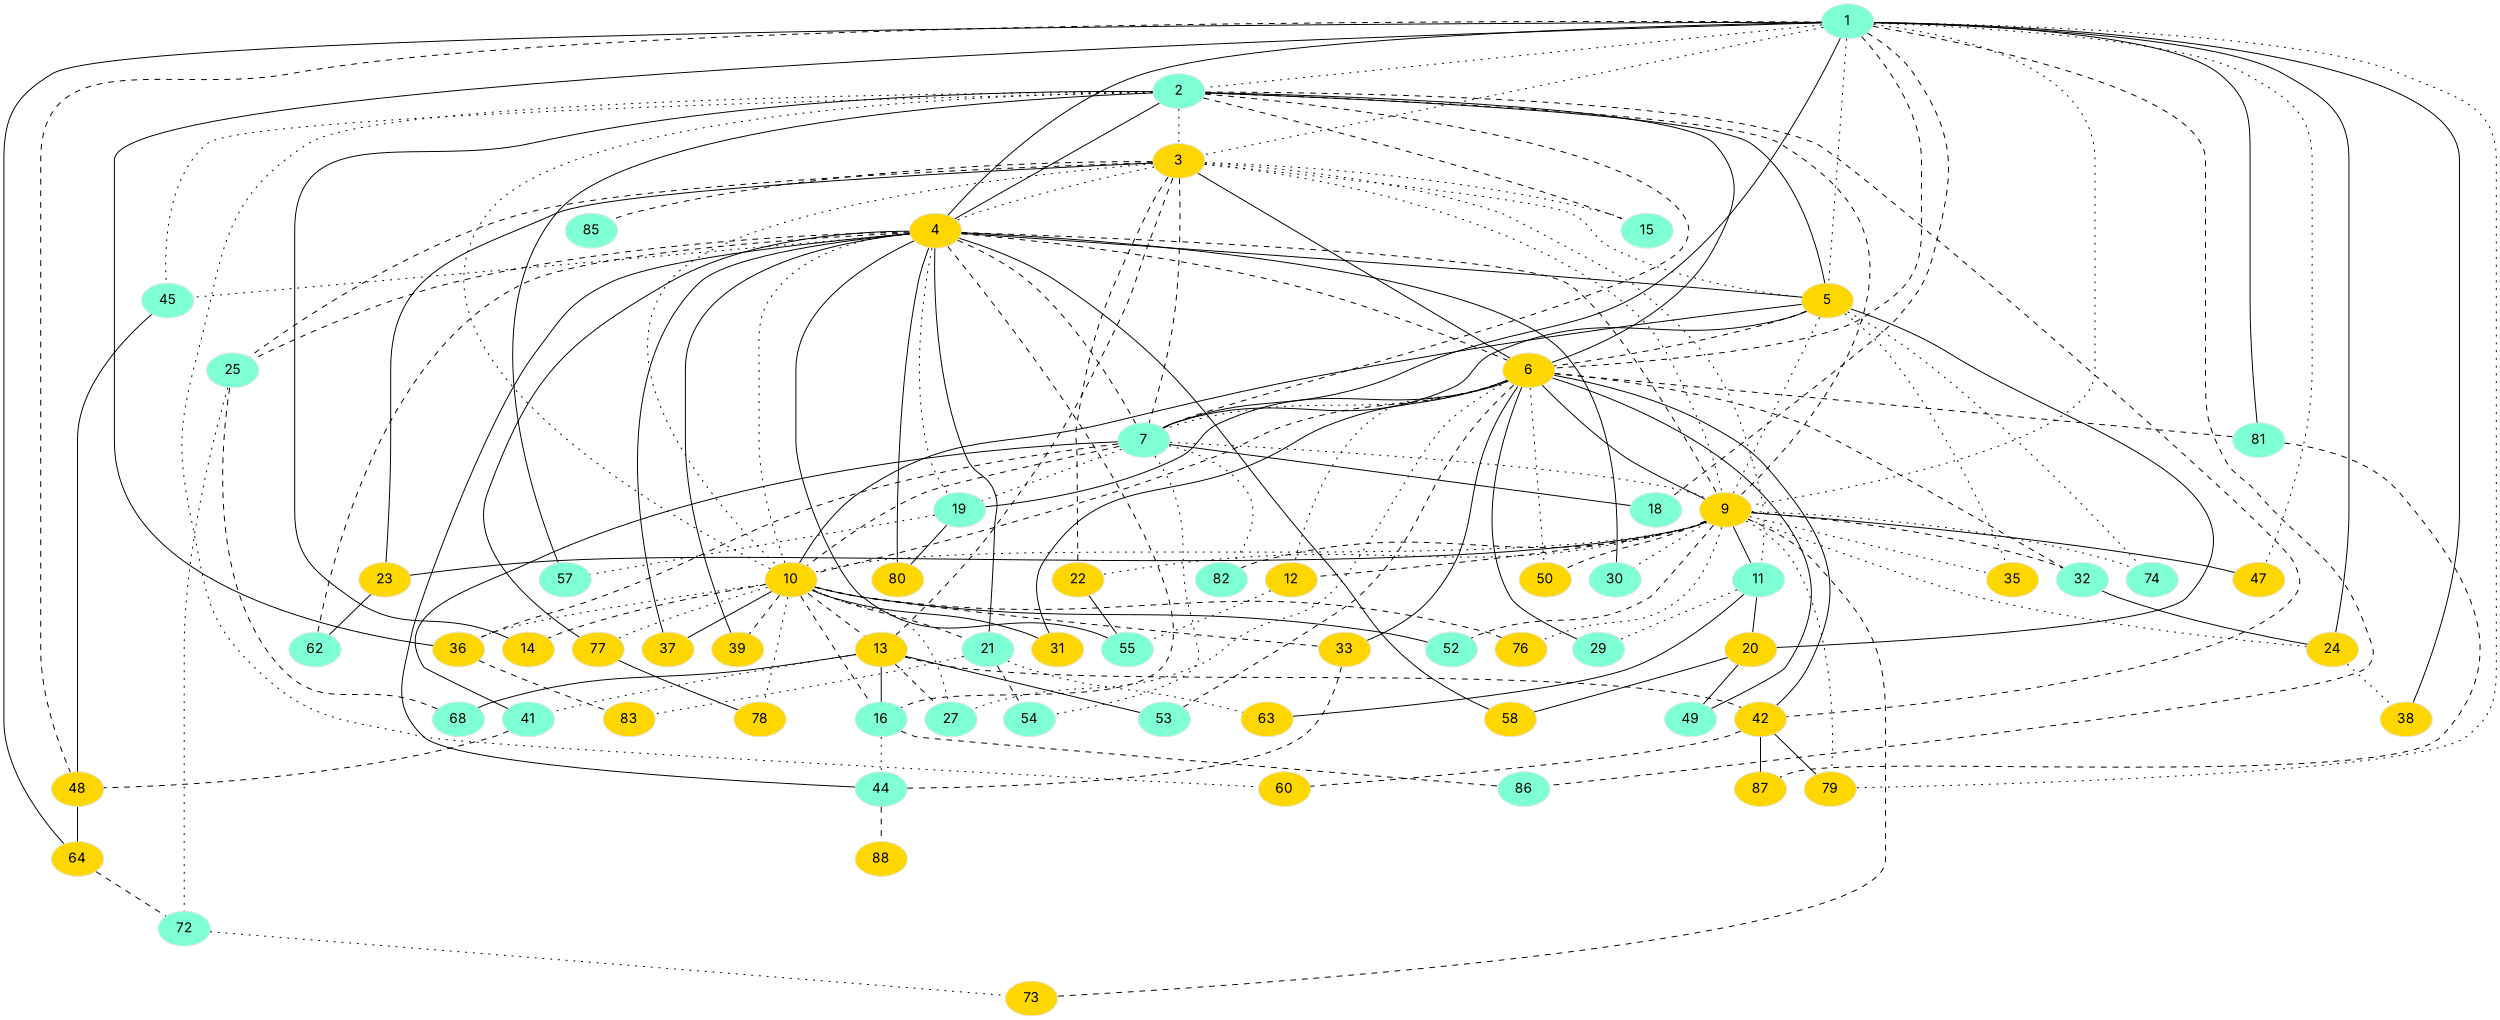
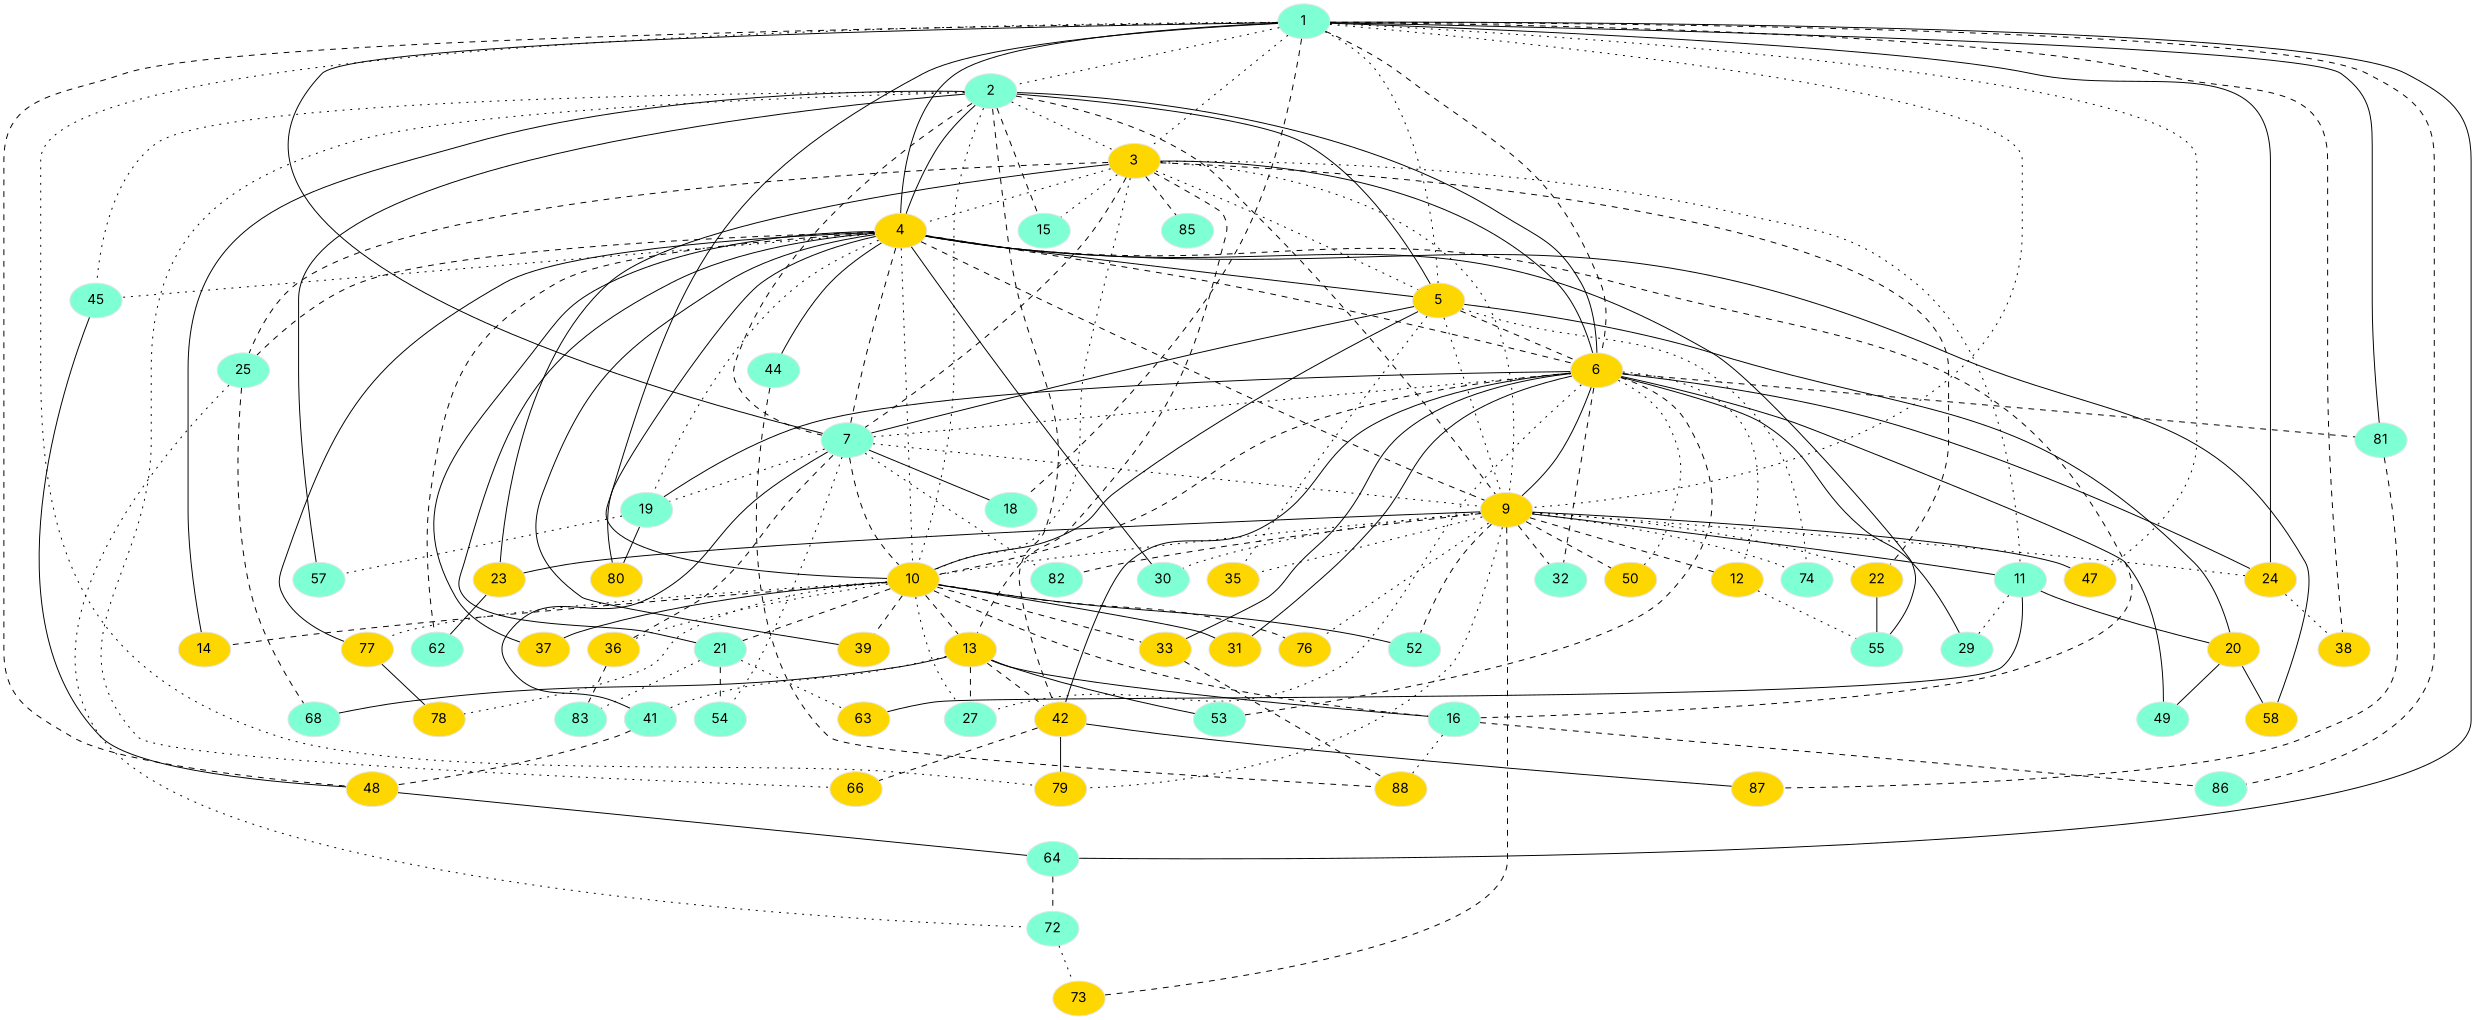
edge "1" -- "36": now "1" -- "10"
edge "1" -- "38": style solid -> dashed
edge "32" -- "24": now "6" -- "24"
node "83": fillcolor gold -> aquamarine
edge "16" -- "44": now "16" -- "88"
edge "33" -- "44": now "33" -- "88"
node "60": label "60" -> "66"
node "64": fillcolor gold -> aquamarine
